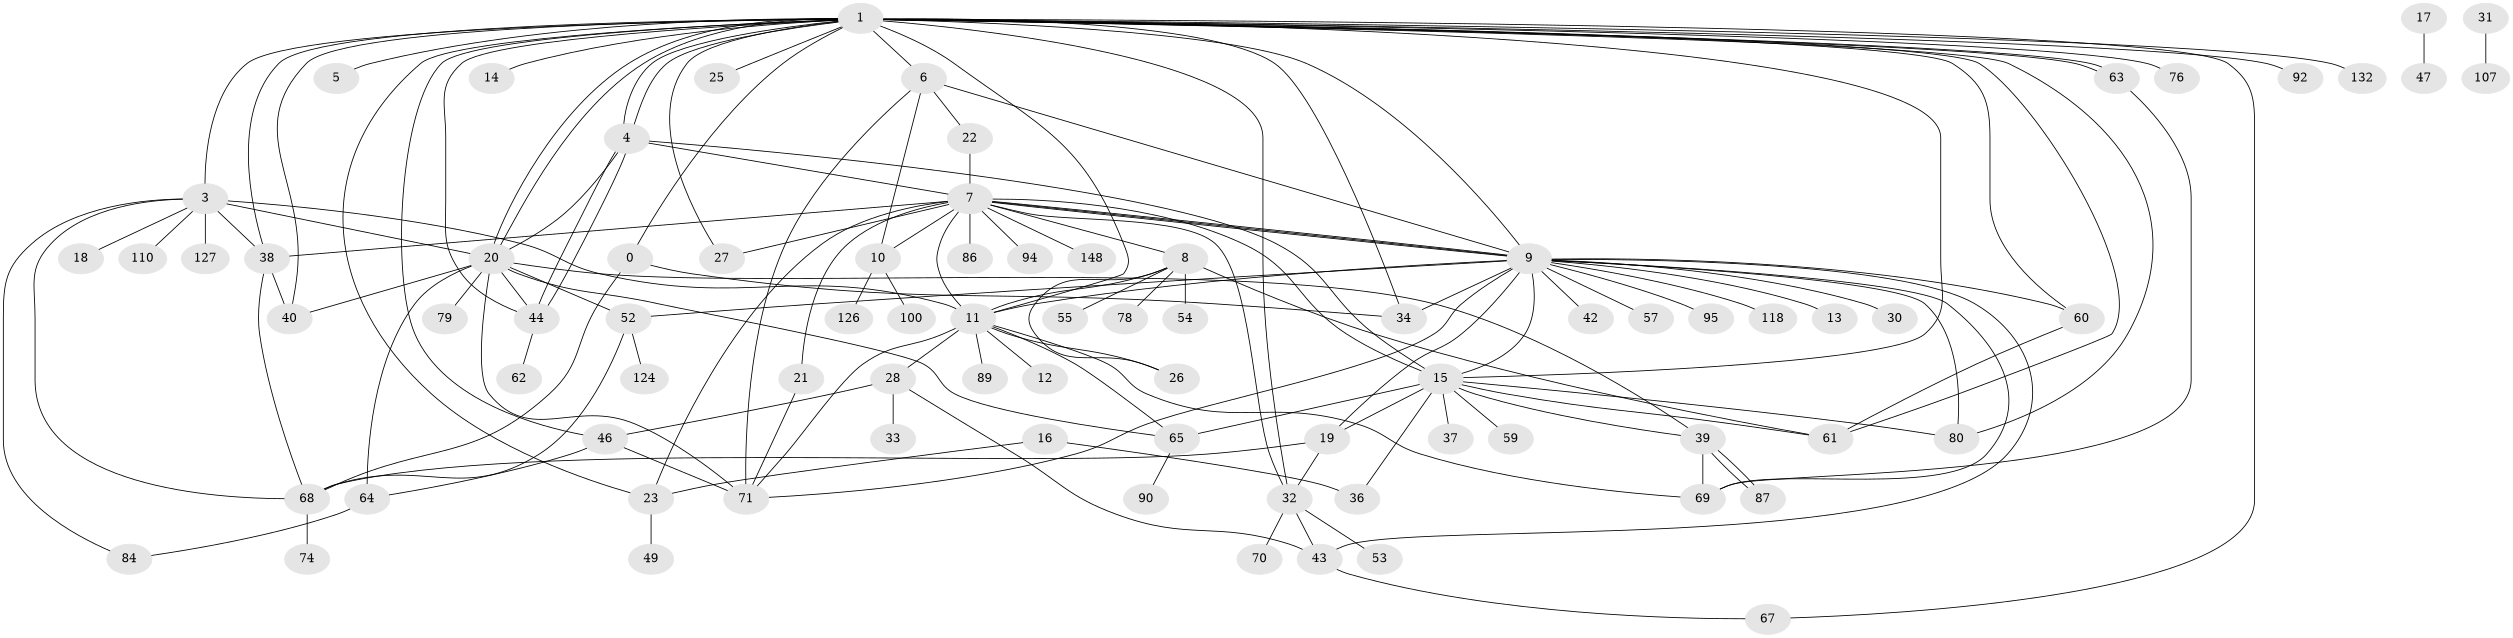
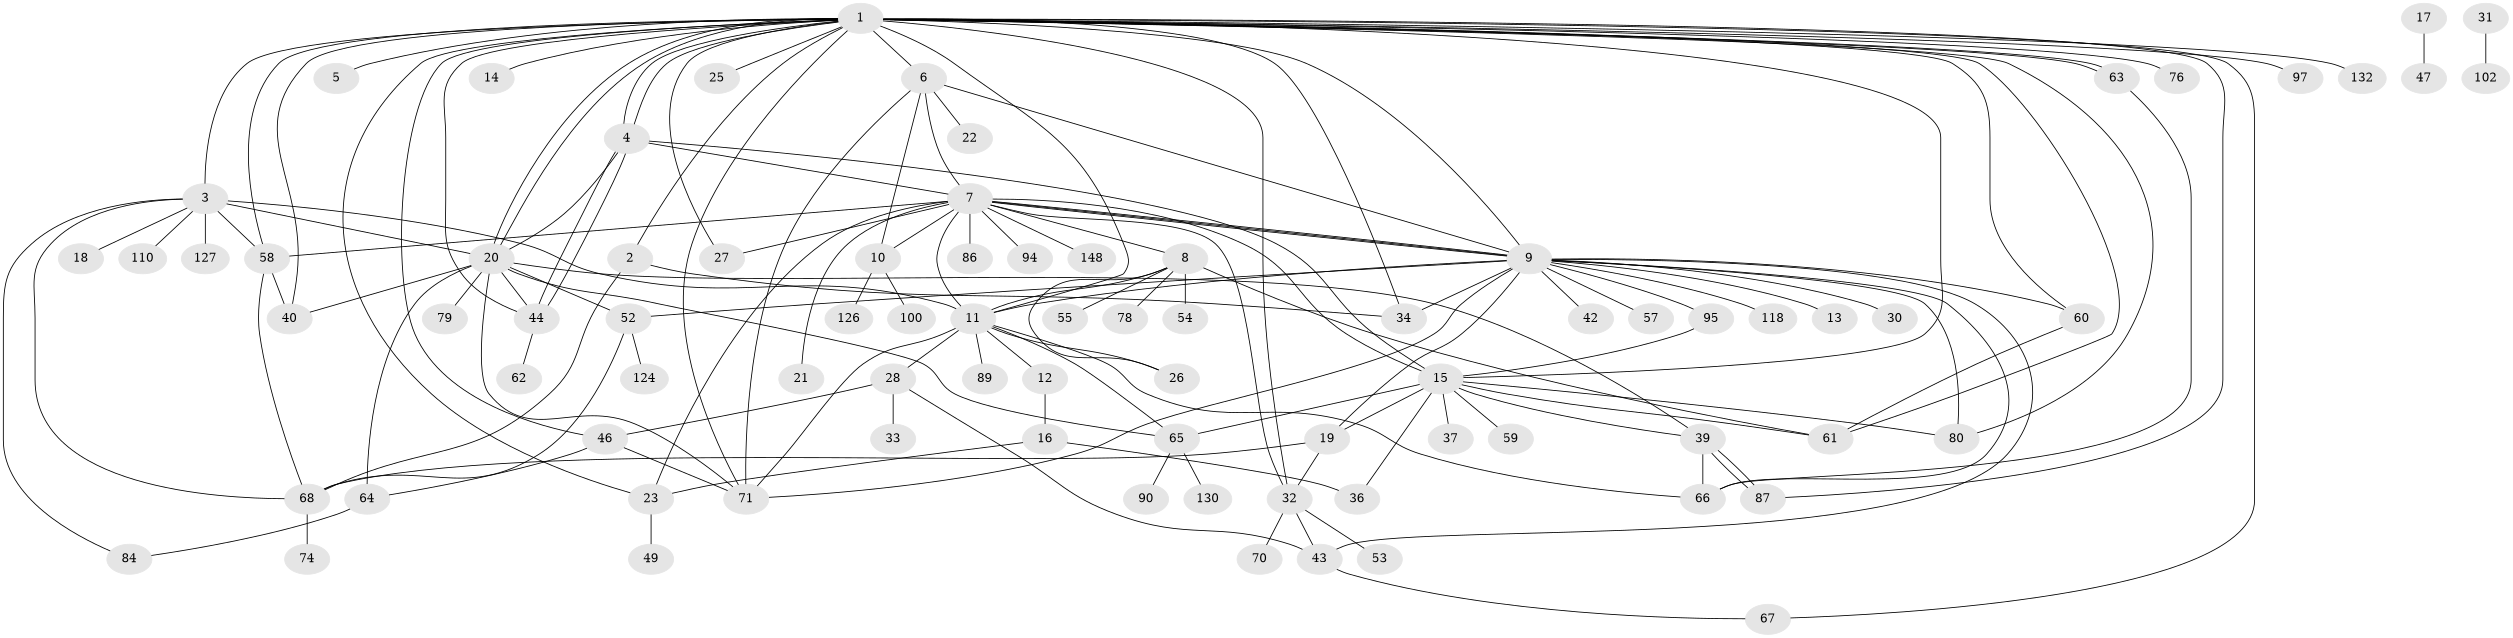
node "92": label "92" -> "97"
node "107": label "107" -> "102"
edge "1" -- "87": added
edge "22" -- "7": now "6" -- "7"
node "38": label "38" -> "58"
node "0": label "0" -> "2"
edge "9" -- "15": now "95" -- "15"
edge "12" -- "16": added
edge "21" -- "71": now "1" -- "71"
node "130": added
node "69": label "69" -> "66"
